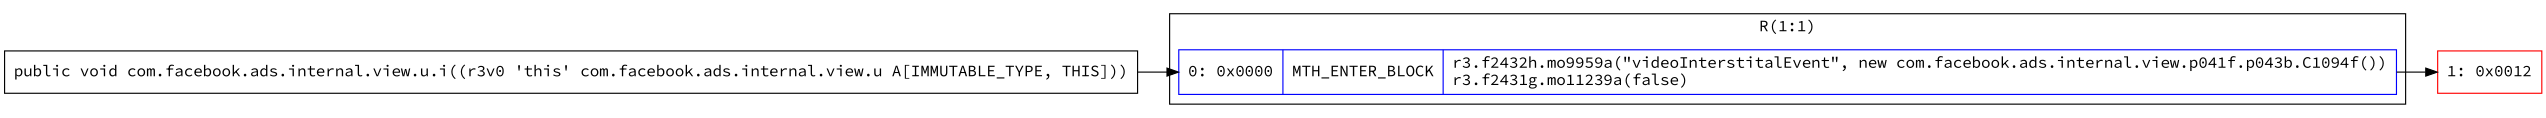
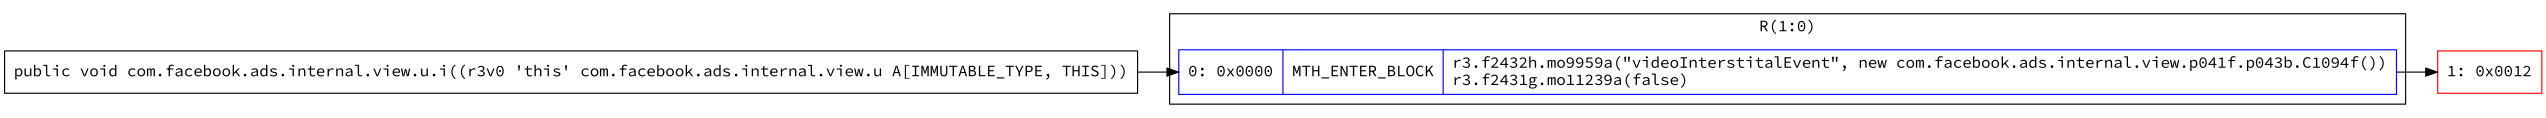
cluster "R(1:1)": label "R(1:1)" -> "R(1:0)"
